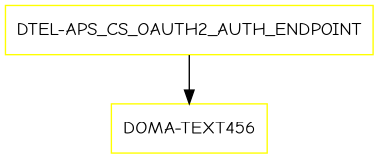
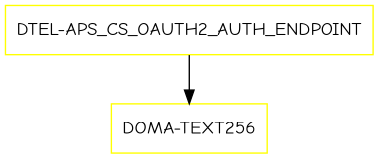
node "DOMA-TEXT456": label "DOMA-TEXT456" -> "DOMA-TEXT256"
